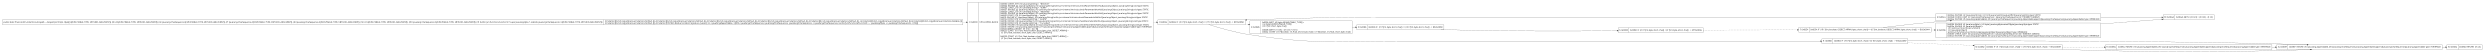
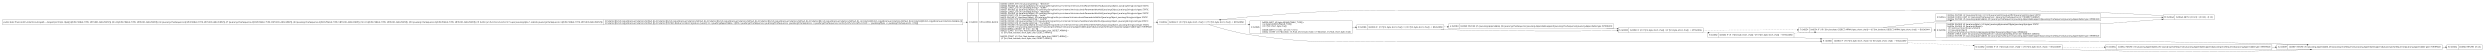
edge "9: 0x0044" -> "1: 0x0024": now "10: 0x004d" -> "1: 0x0024"
node "4: 0x002d": added
node "6: 0x0032": added
